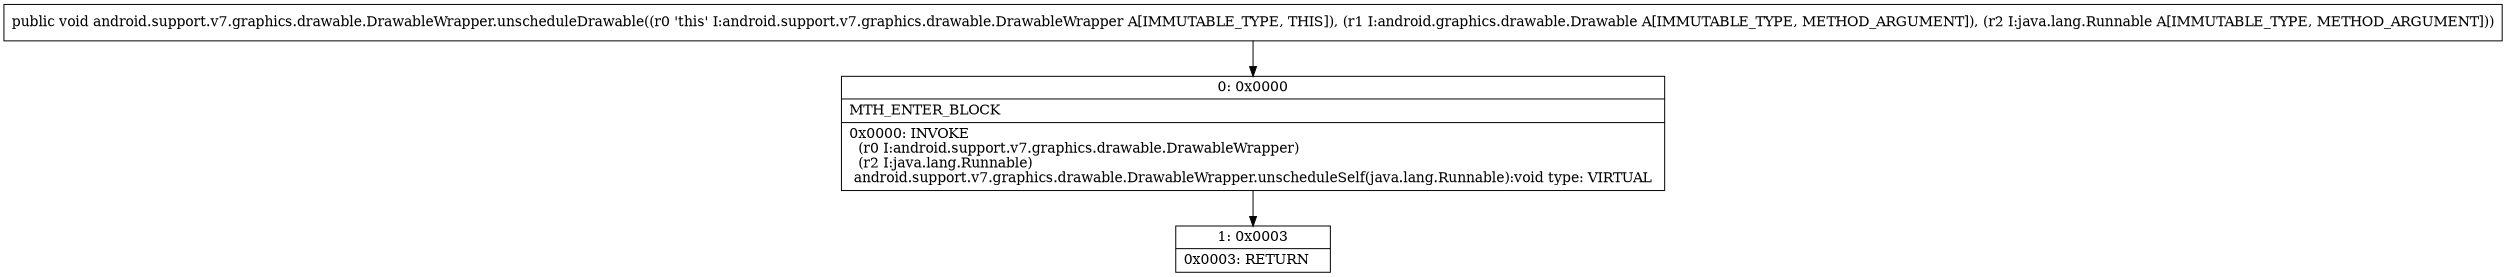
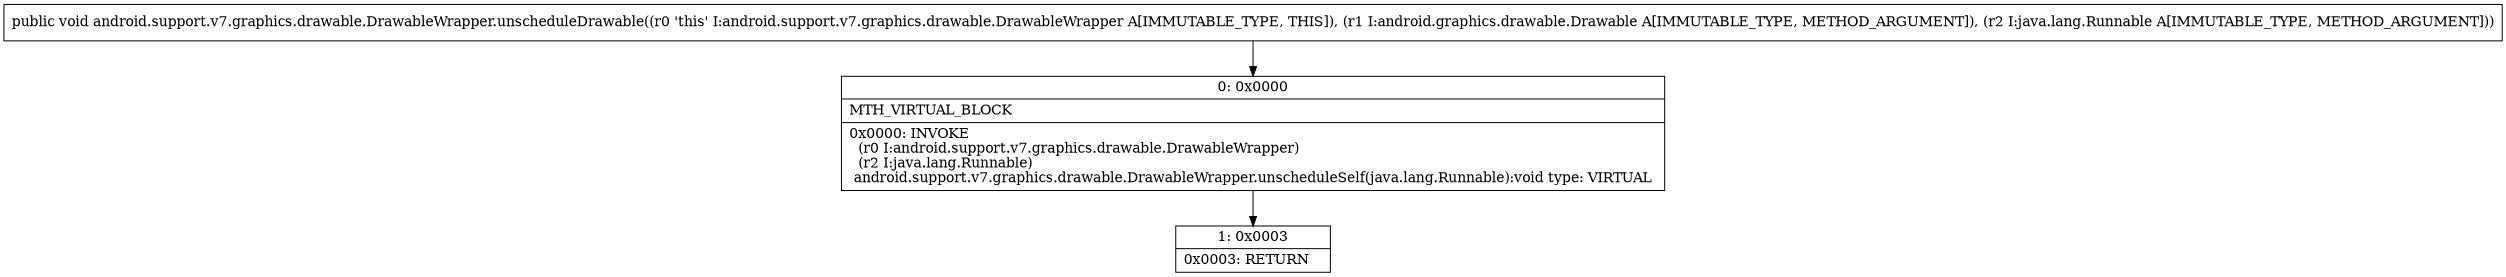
node "0: 0x0000": text "MTH_ENTER_BLOCK" -> "MTH_VIRTUAL_BLOCK"
